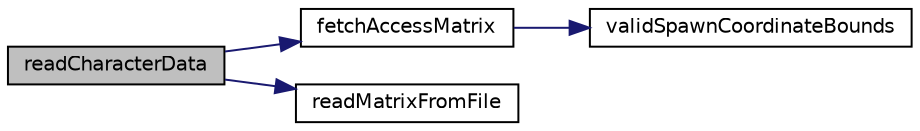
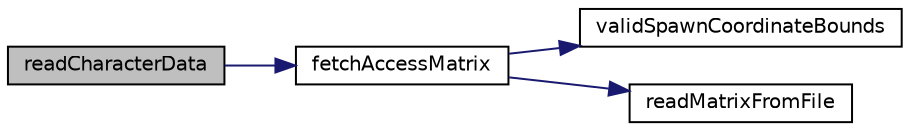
edge "readCharacterData" -> "readMatrixFromFile": now "fetchAccessMatrix" -> "readMatrixFromFile"
